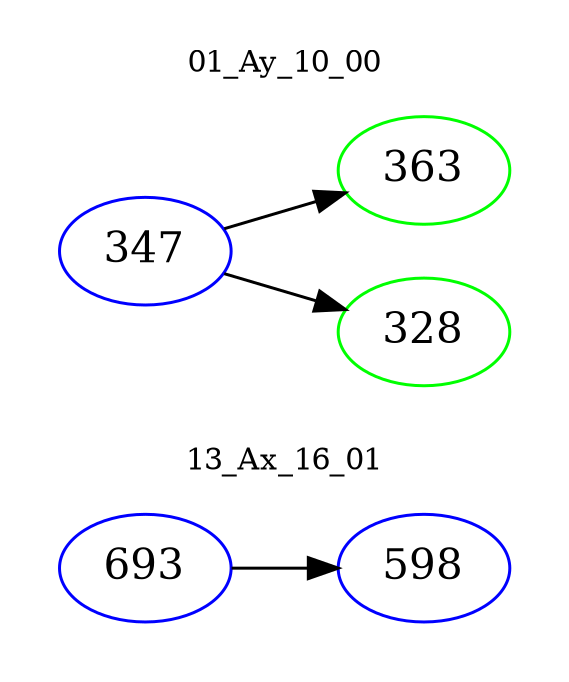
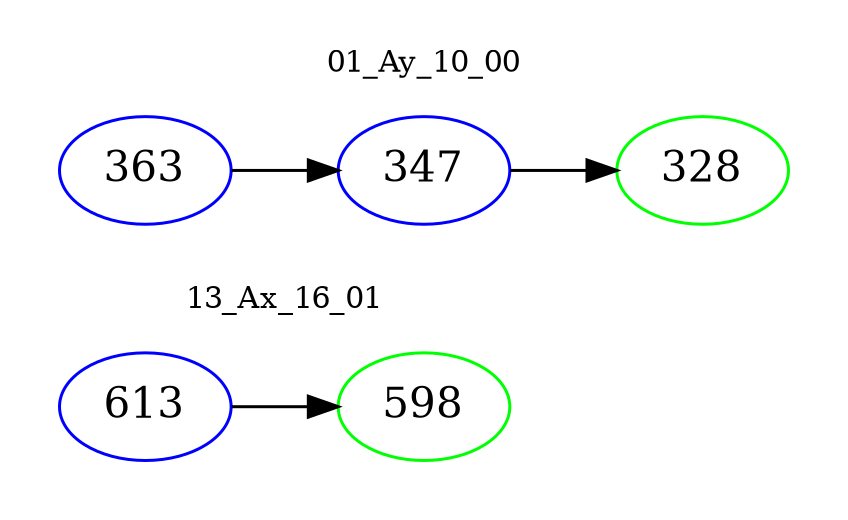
node "363": color green -> blue
edge "347" -> "363": reversed
node "693": label "693" -> "613"
node "598": color blue -> green
